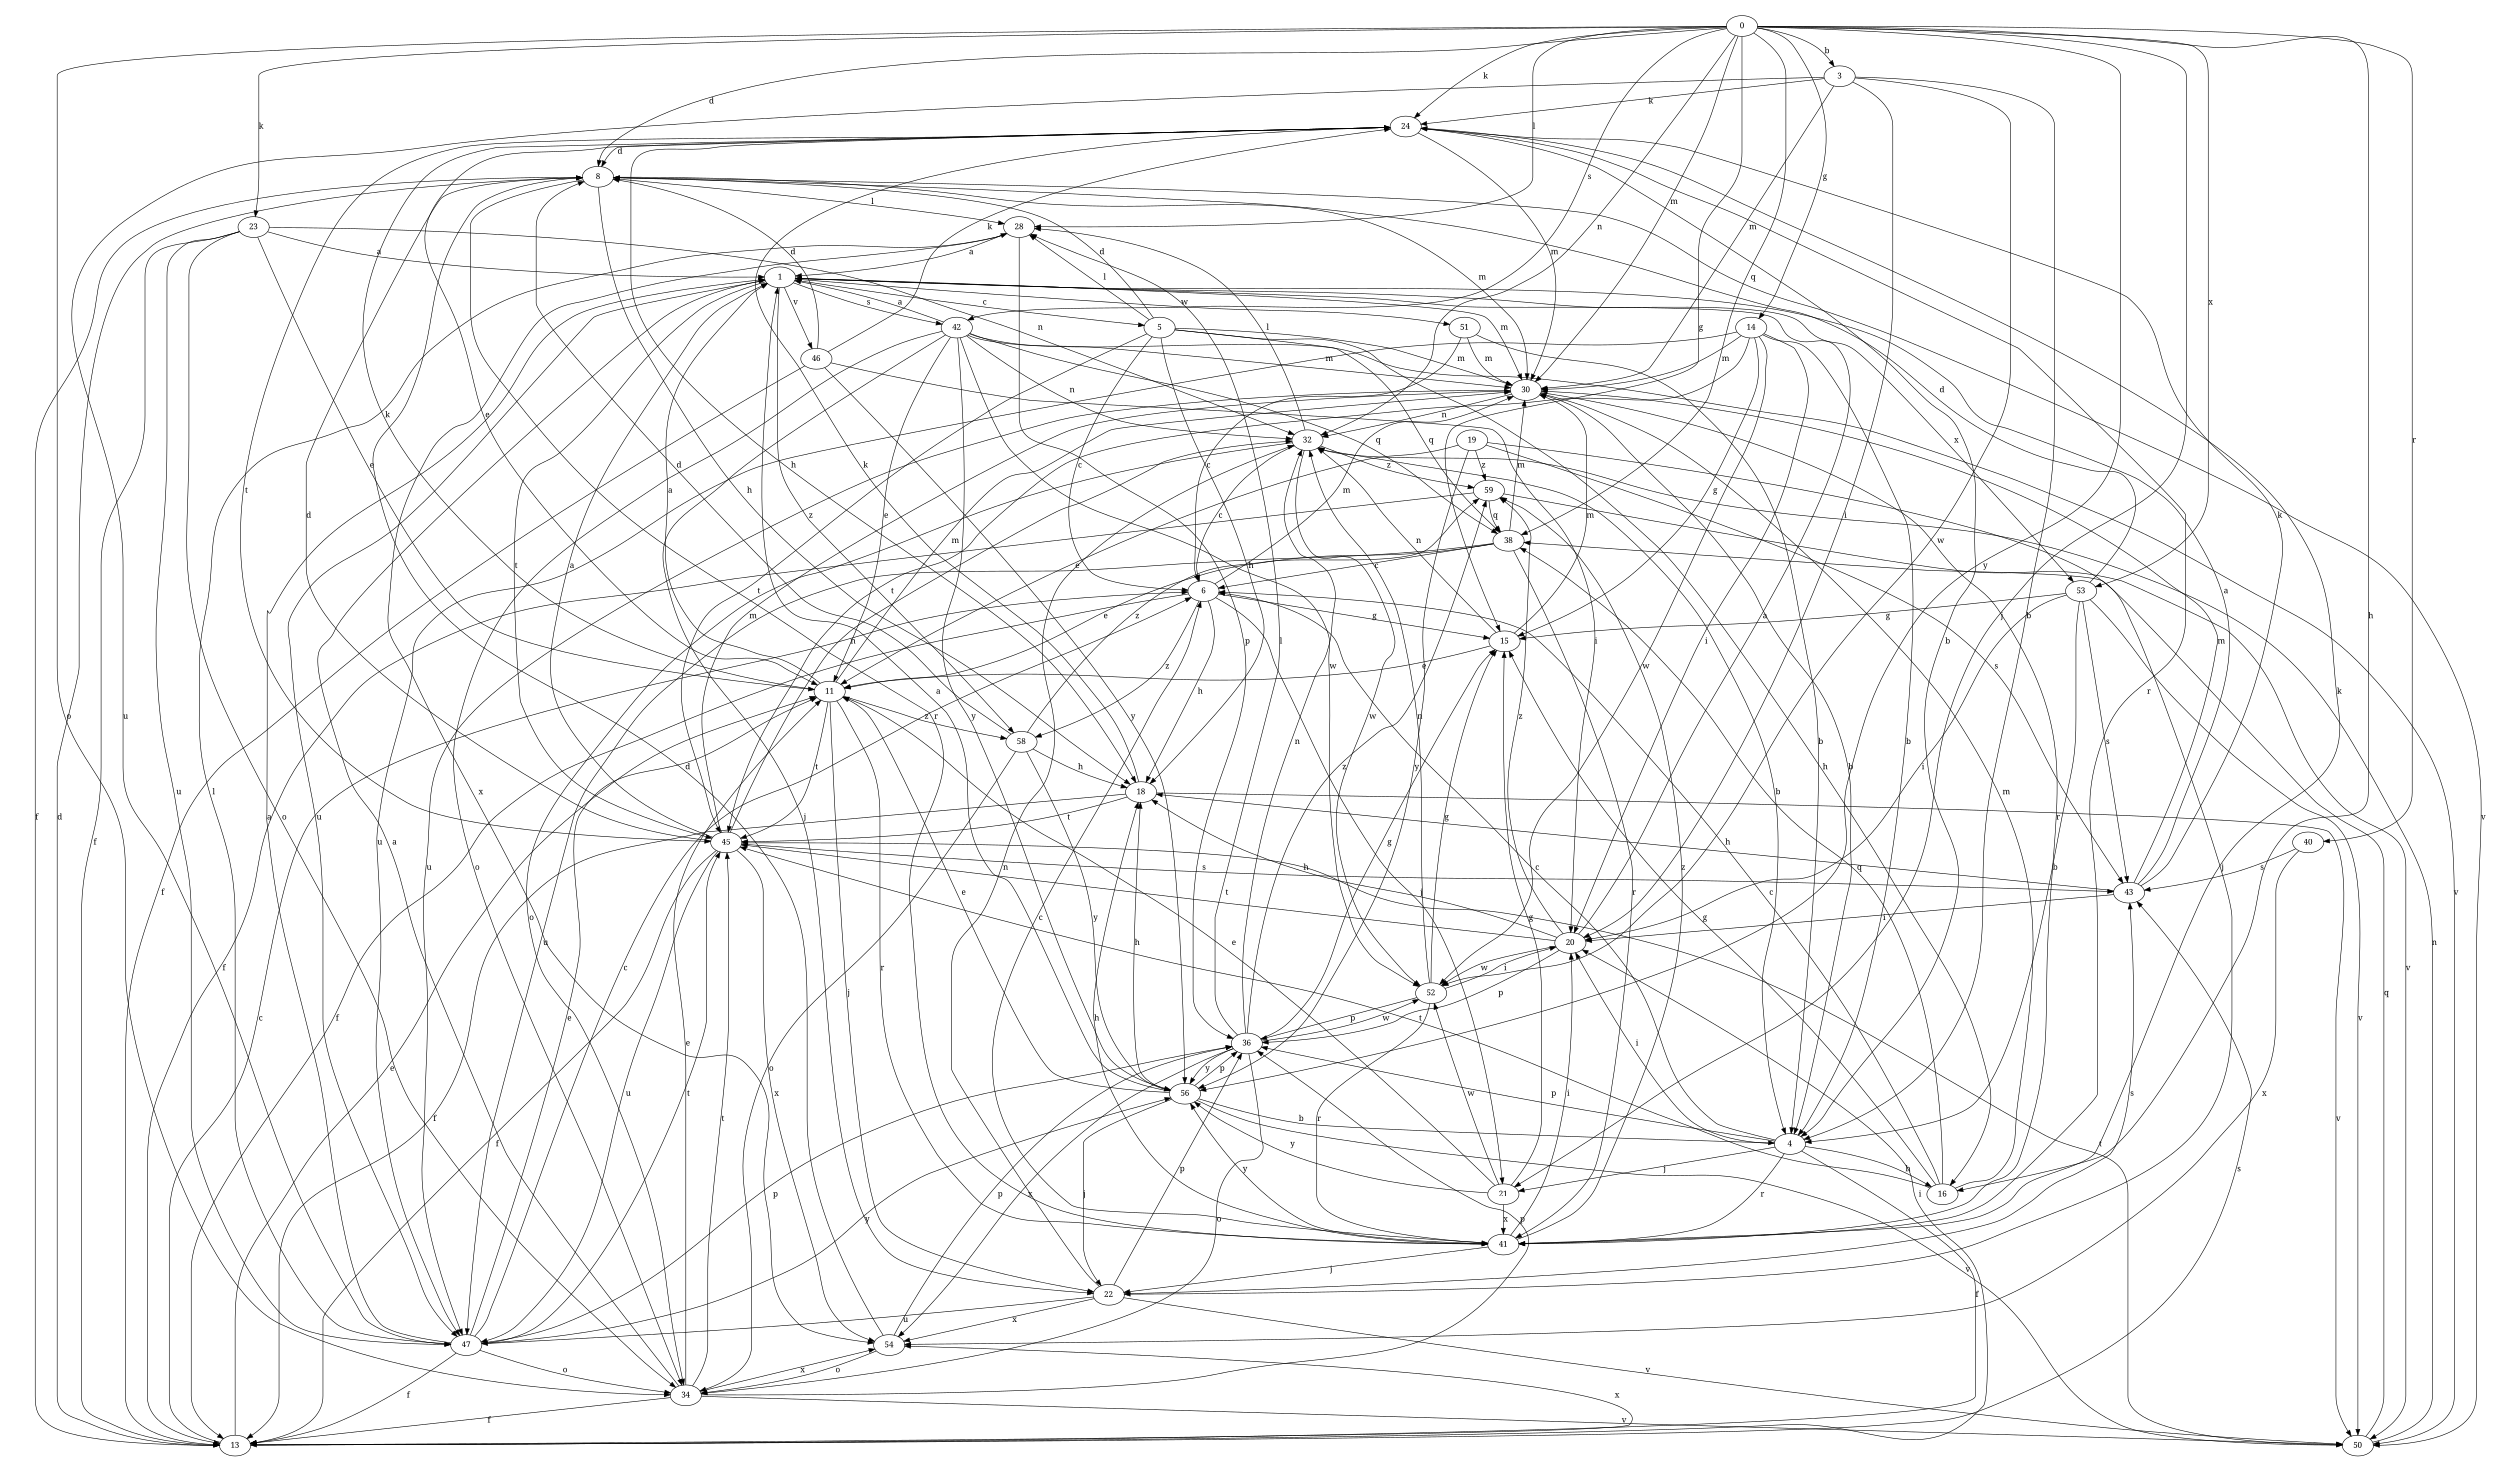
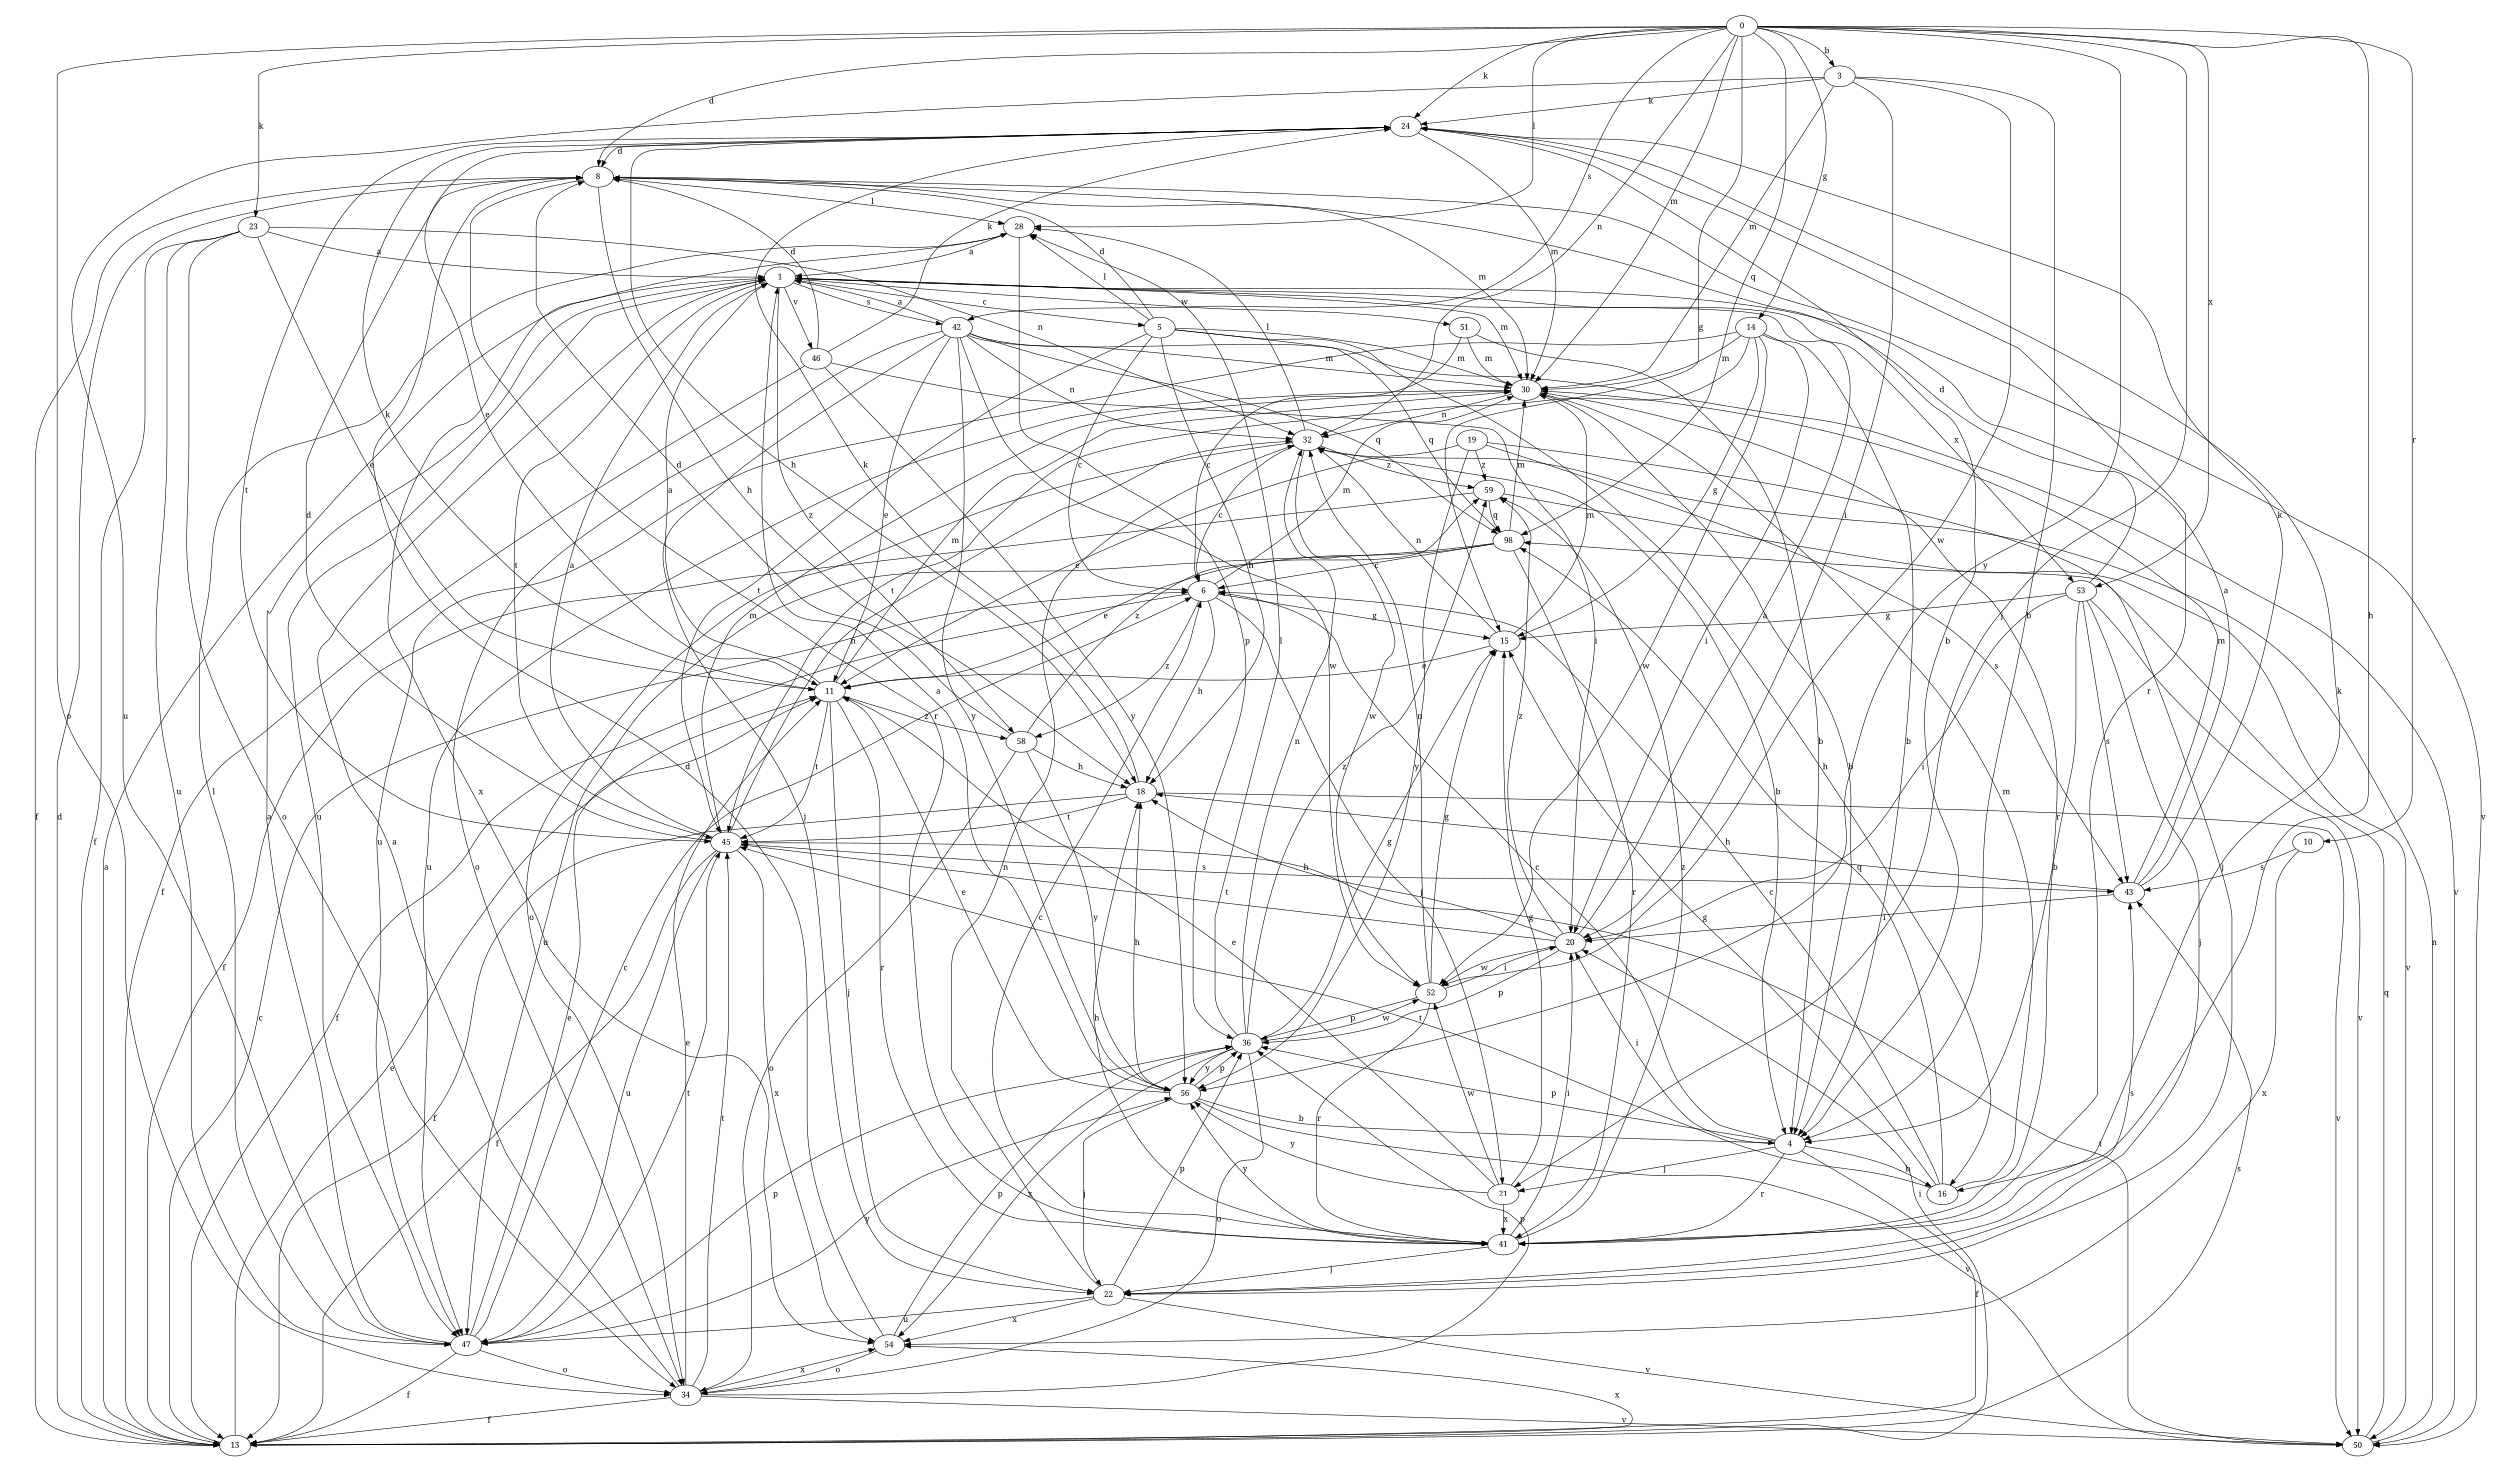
node "38": label "38" -> "98"
edge "13" -> "1": added, label "a"
node "40": label "40" -> "10"
edge "53" -> "22": added, label "j"
